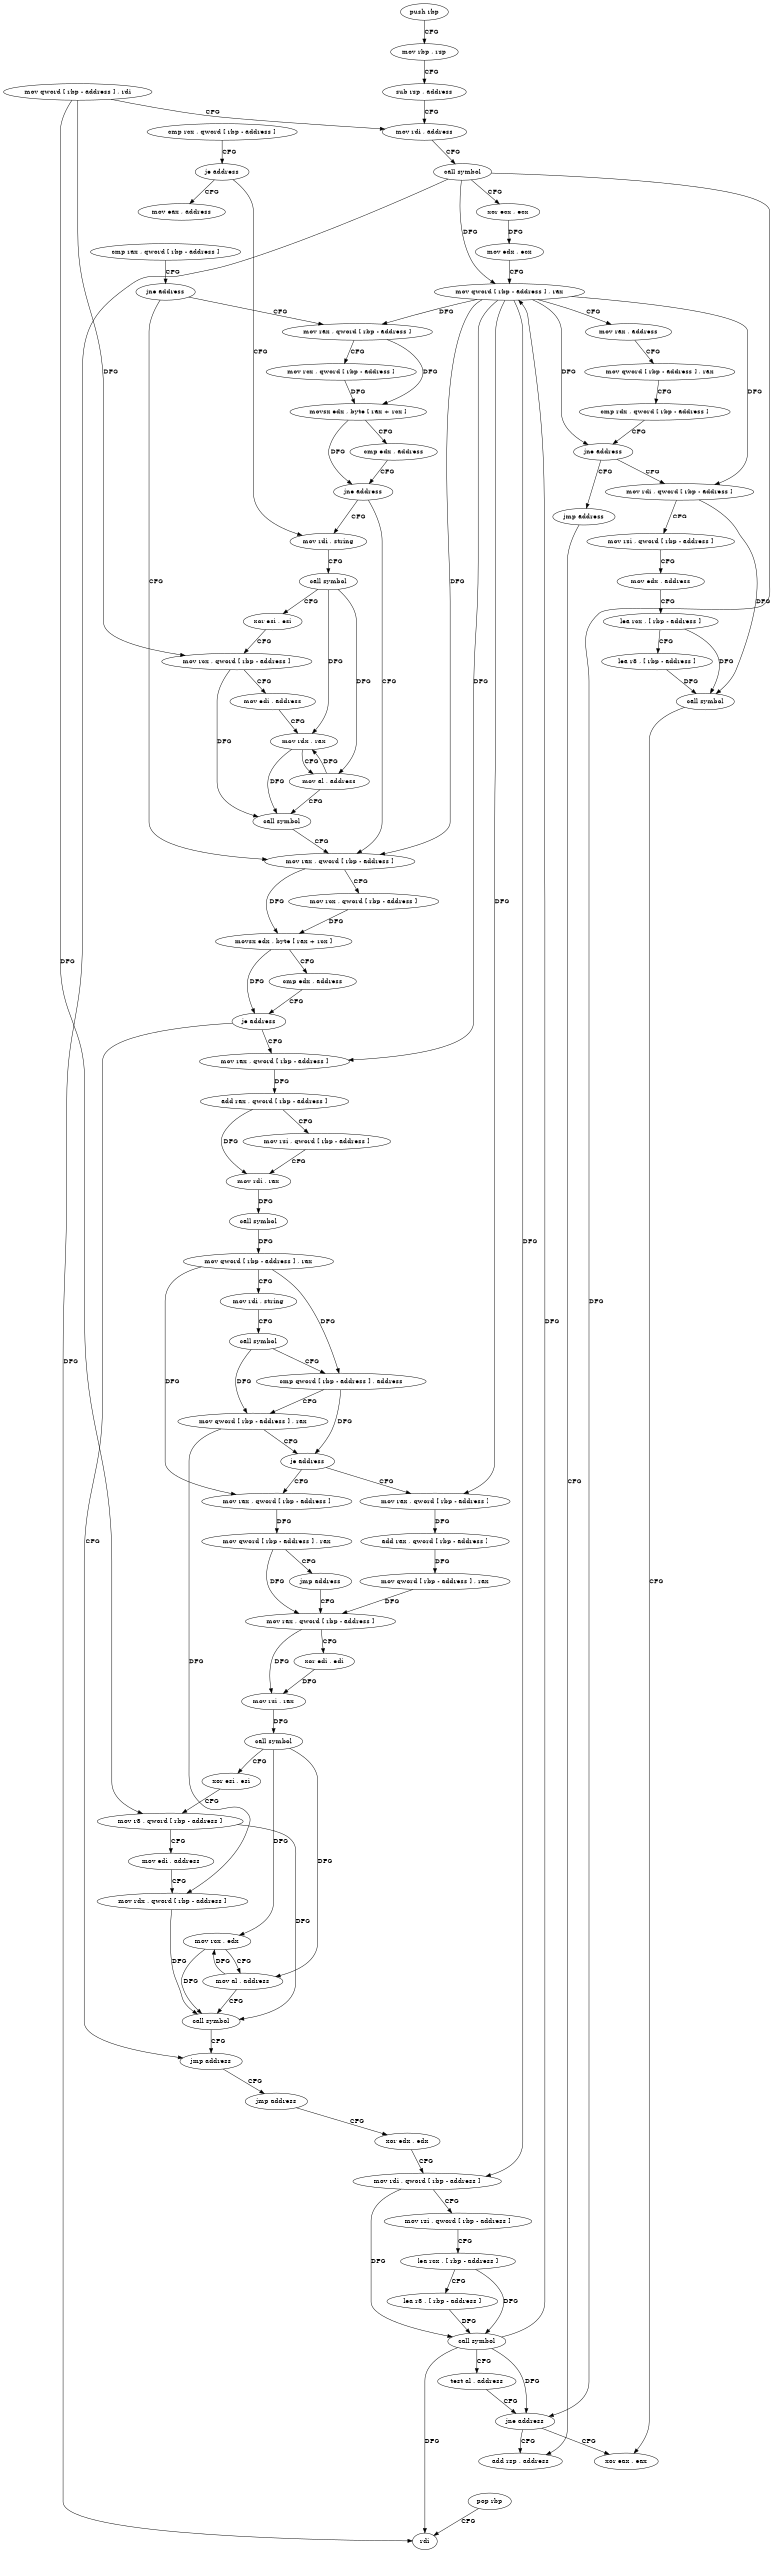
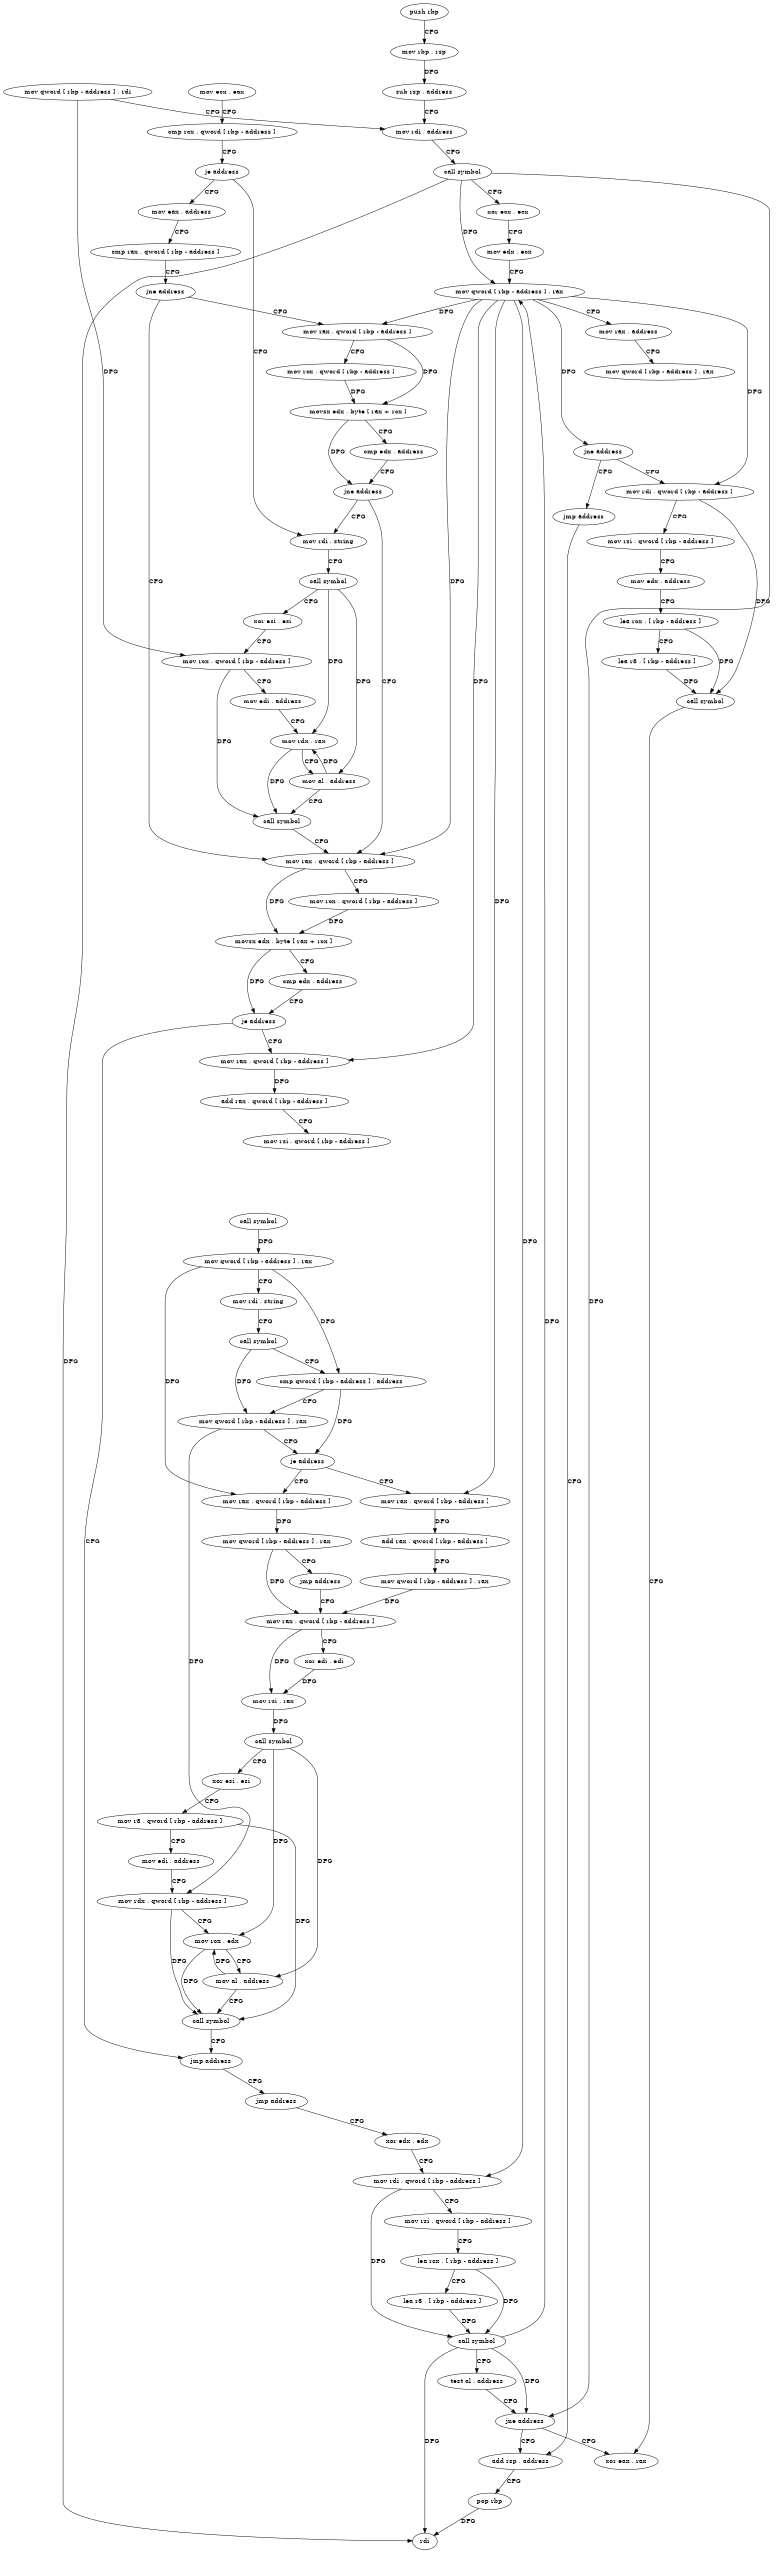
edge "mov rbp , rsp" -> "sub rsp , address": label "CFG" -> "DFG"
node "mov ecx , eax": added
edge "mov eax , address" -> "cmp rax , qword [ rbp - address ]": added, label "CFG"
edge "xor ecx , ecx" -> "mov edx , ecx": label "DFG" -> "CFG"
node "cmp rdx , qword [ rbp - address ]": removed
edge "mov qword [ rbp - address ] , rdi" -> "mov r8 , qword [ rbp - address ]": removed, label "DFG"
node "mov rdi , rax": removed
edge "mov rdx , qword [ rbp - address ]" -> "mov rcx , edx": added, label "CFG"
node "xor eax , eax": label "xor eax , eax" -> "xor eax , rax"
edge "add rsp , address" -> "pop rbp": added, label "CFG"
edge "pop rbp" -> "rdi": label "CFG" -> "DFG"
